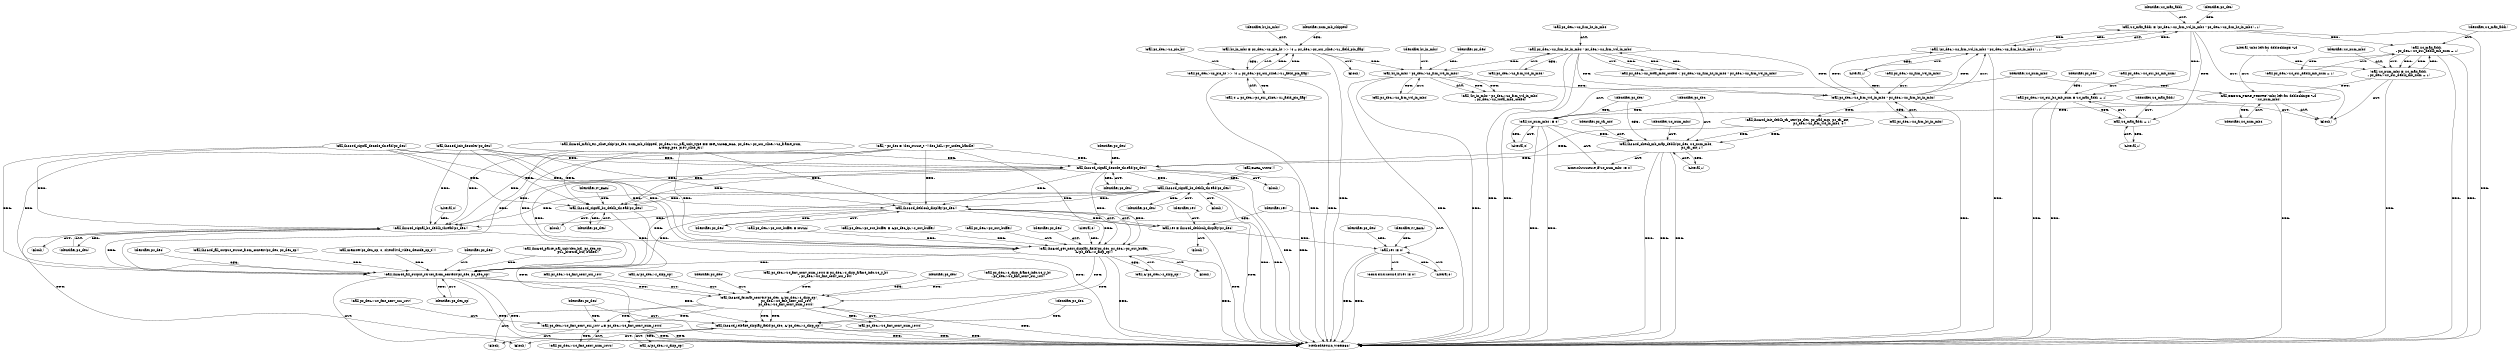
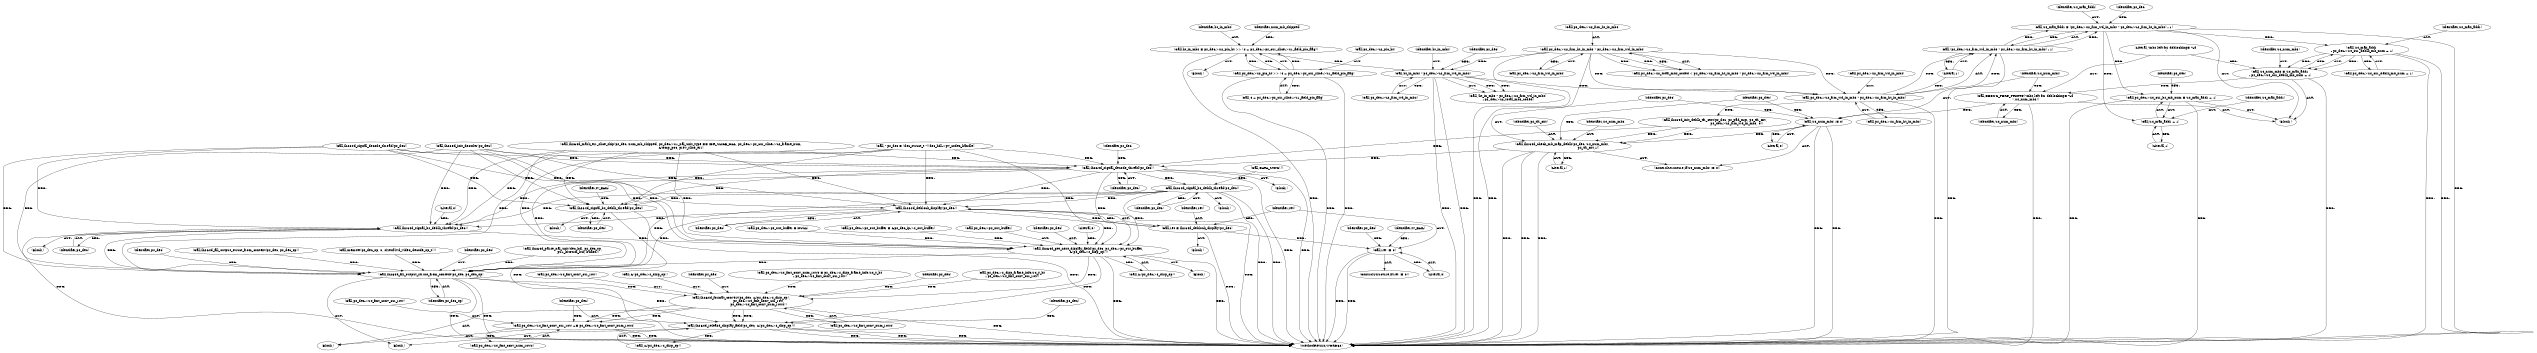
node "(Call,ps_dec->u4_cur_bs_mb_num)": removed
edge "(Call,ps_dec->u4_cur_bs_mb_num = u4_max_addr + 1)" -> "(Call,u4_max_addr + 1)": label "CFG: " -> "AST: "
edge "(Call,ret = ih264d_deblock_display(ps_dec))" -> "(Call,ih264d_deblock_display(ps_dec))": label "AST: " -> "CFG: "
